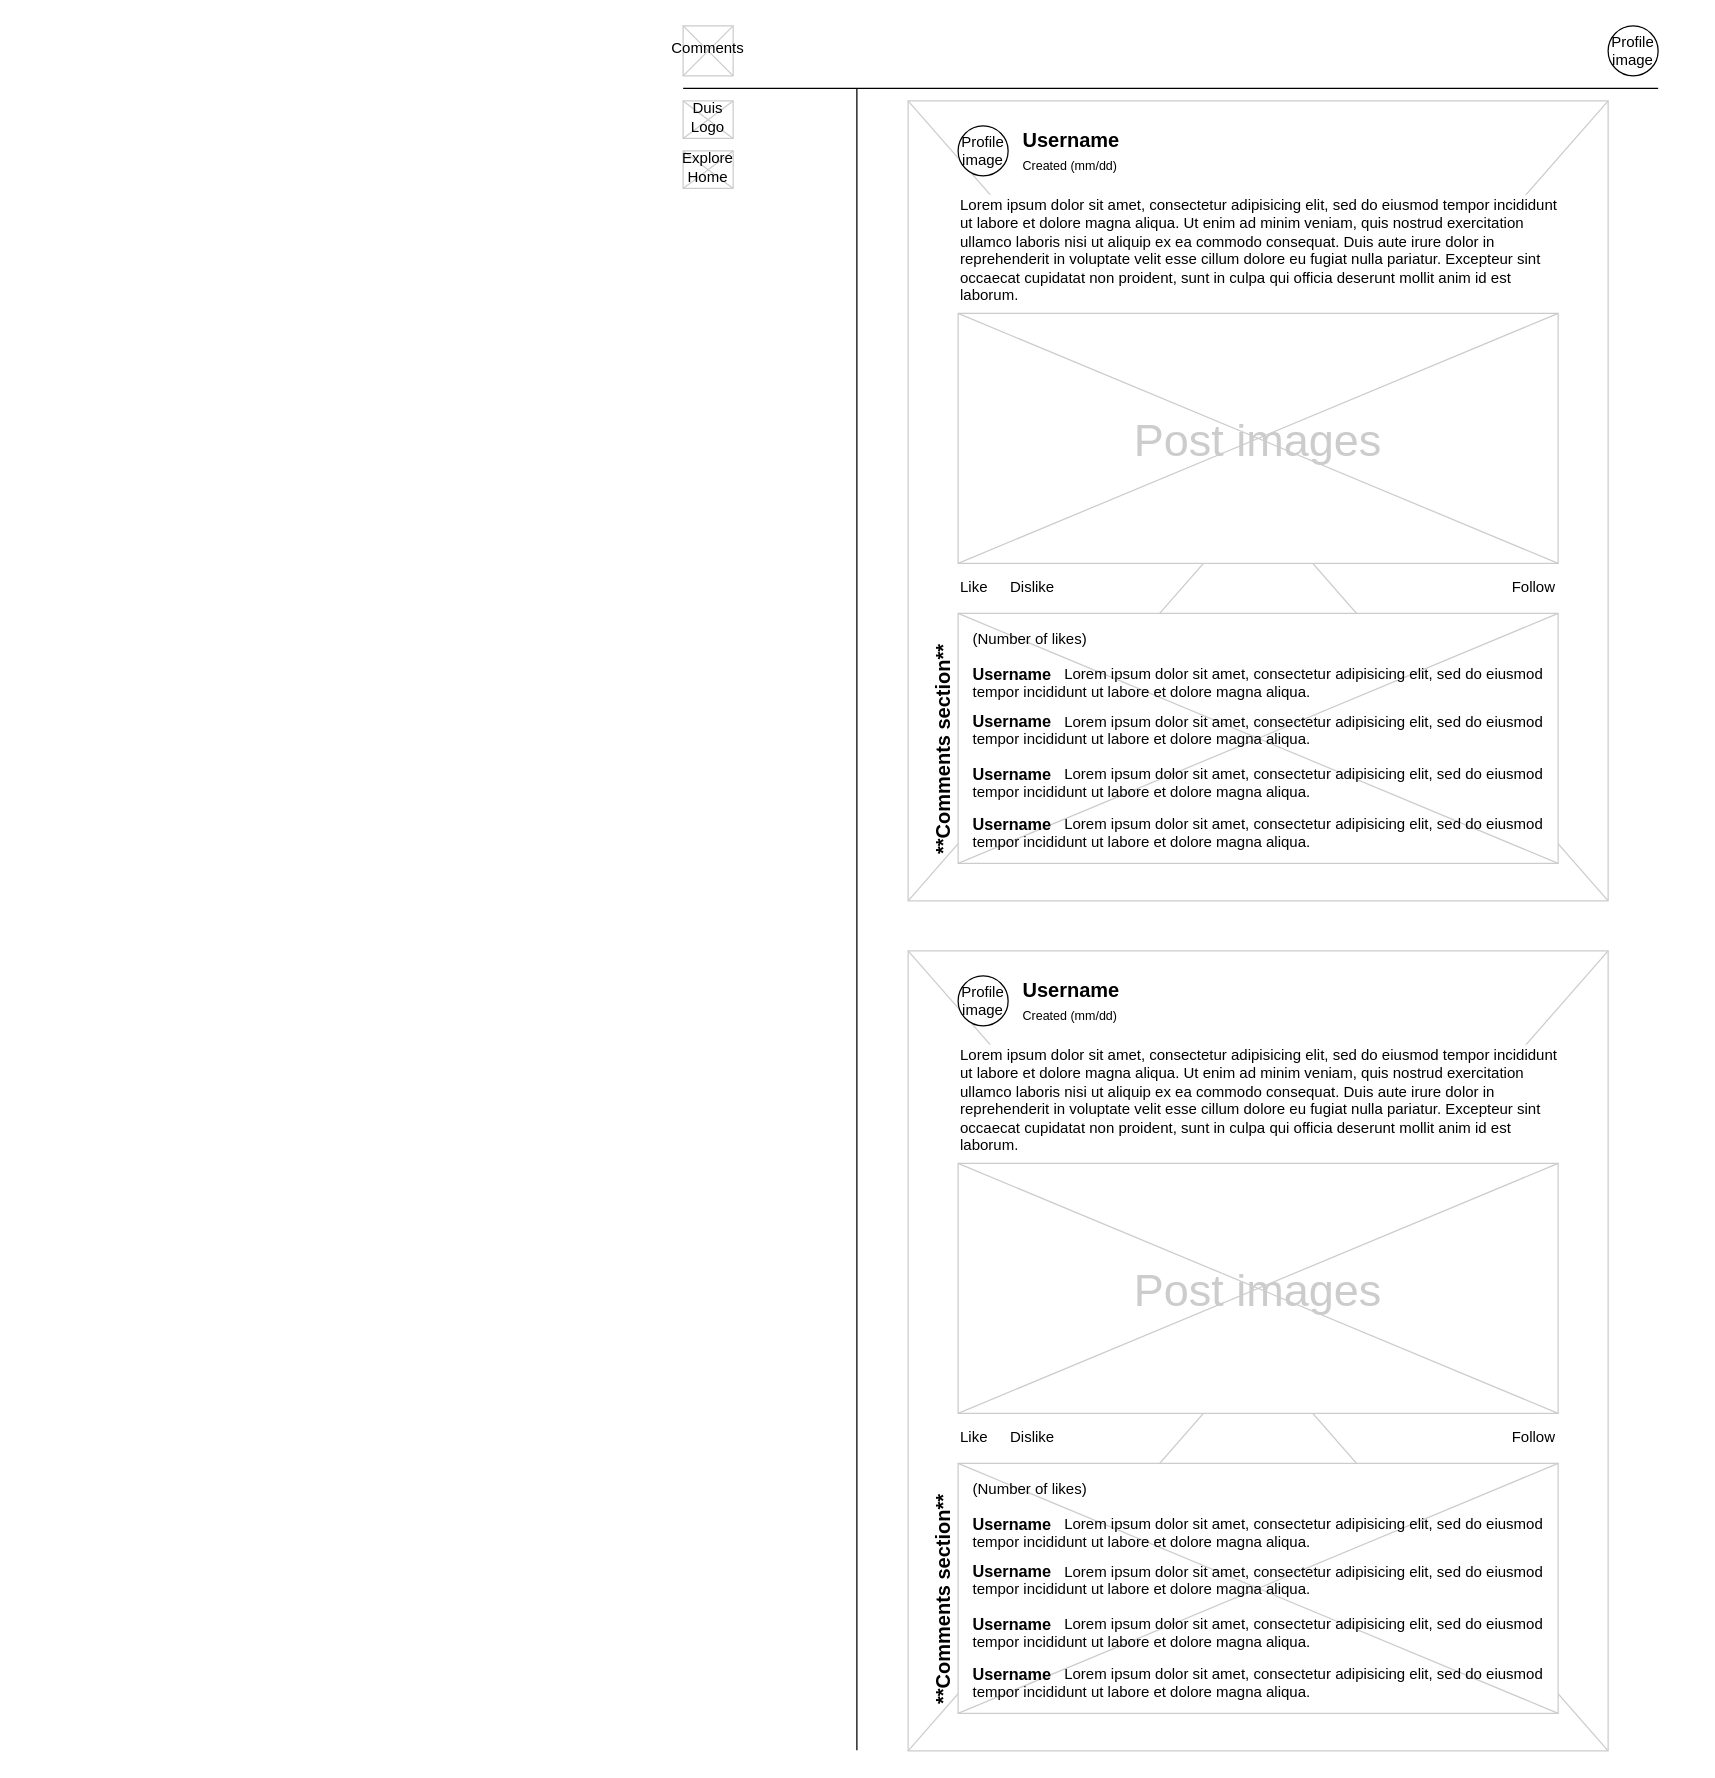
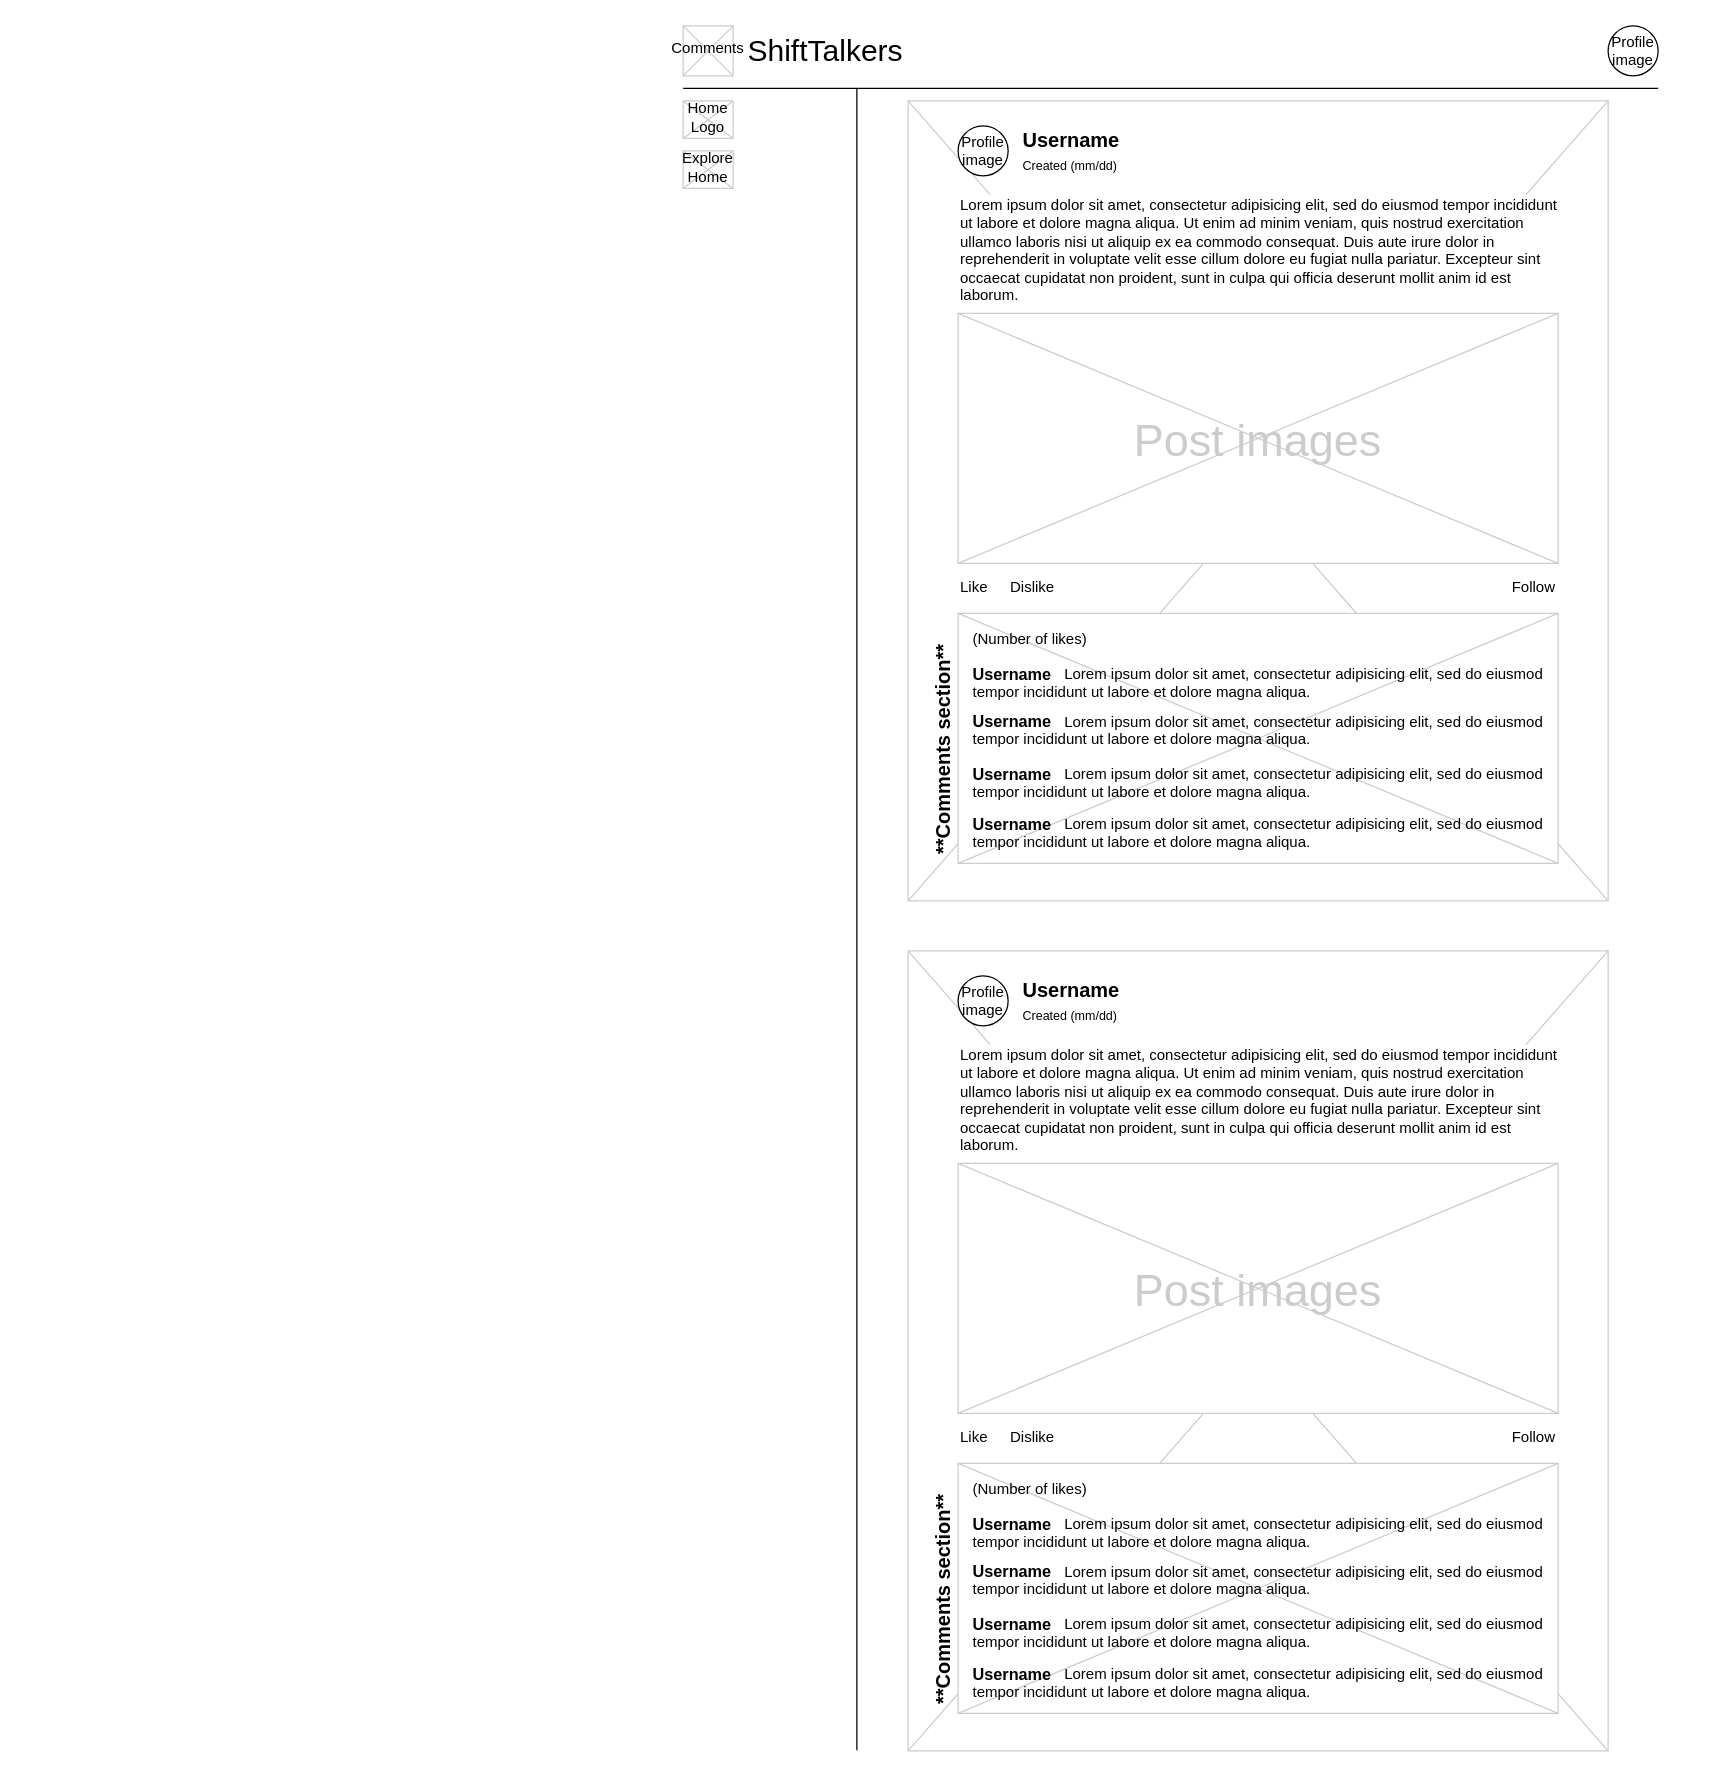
node "ShiftTalkers": added
node "Duis Logo": label "Duis Logo" -> "Home Logo"
